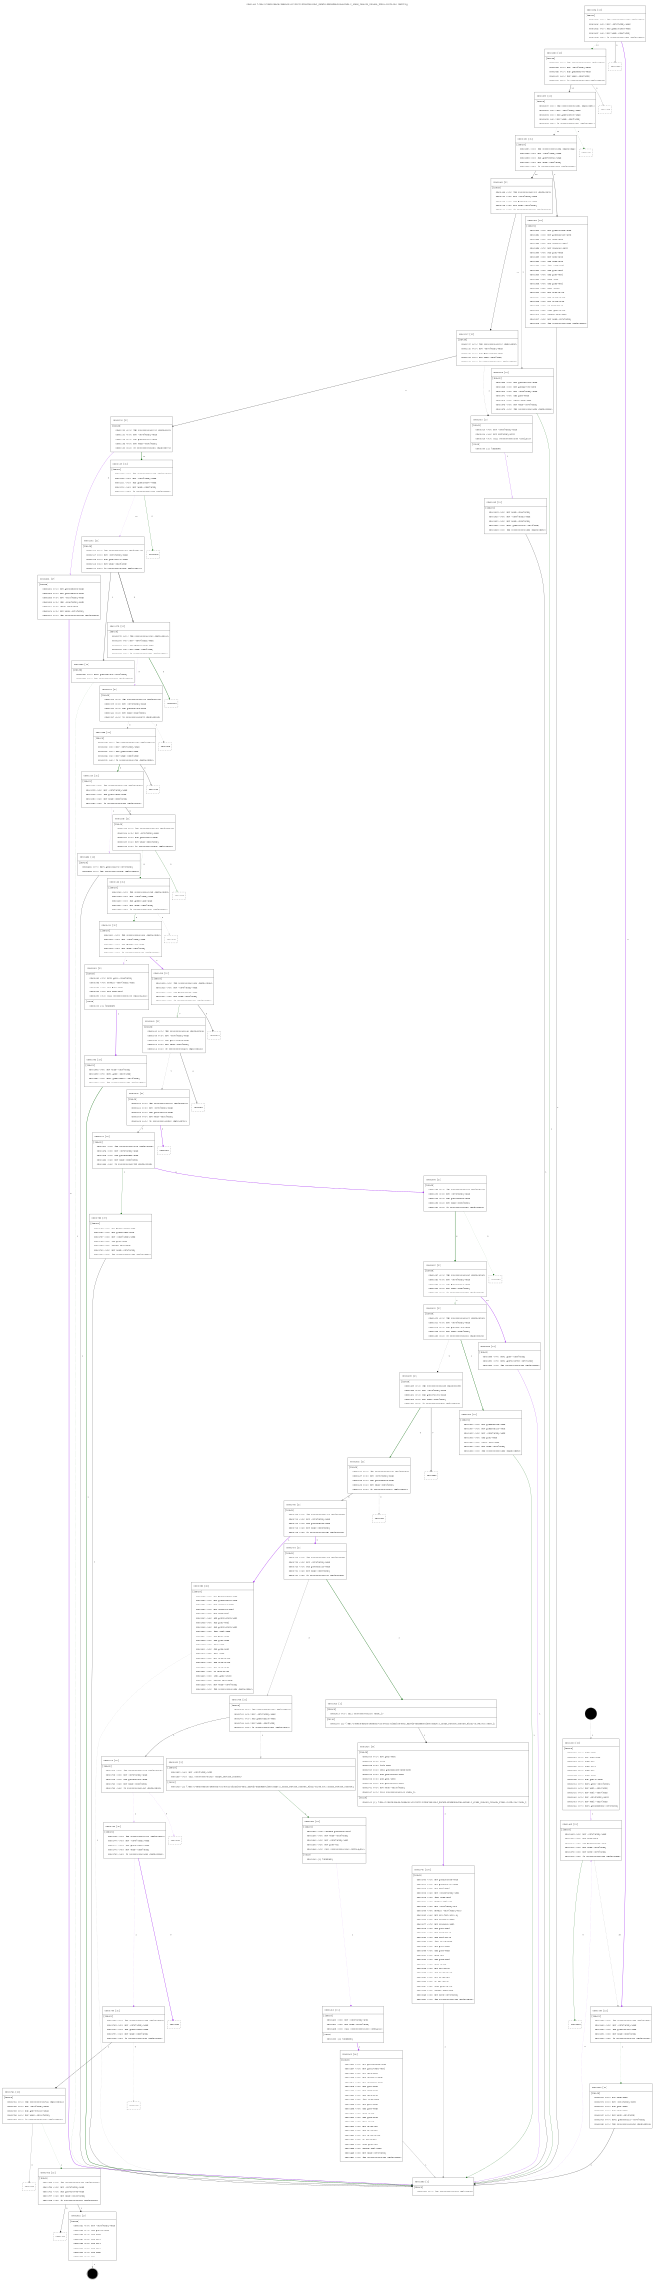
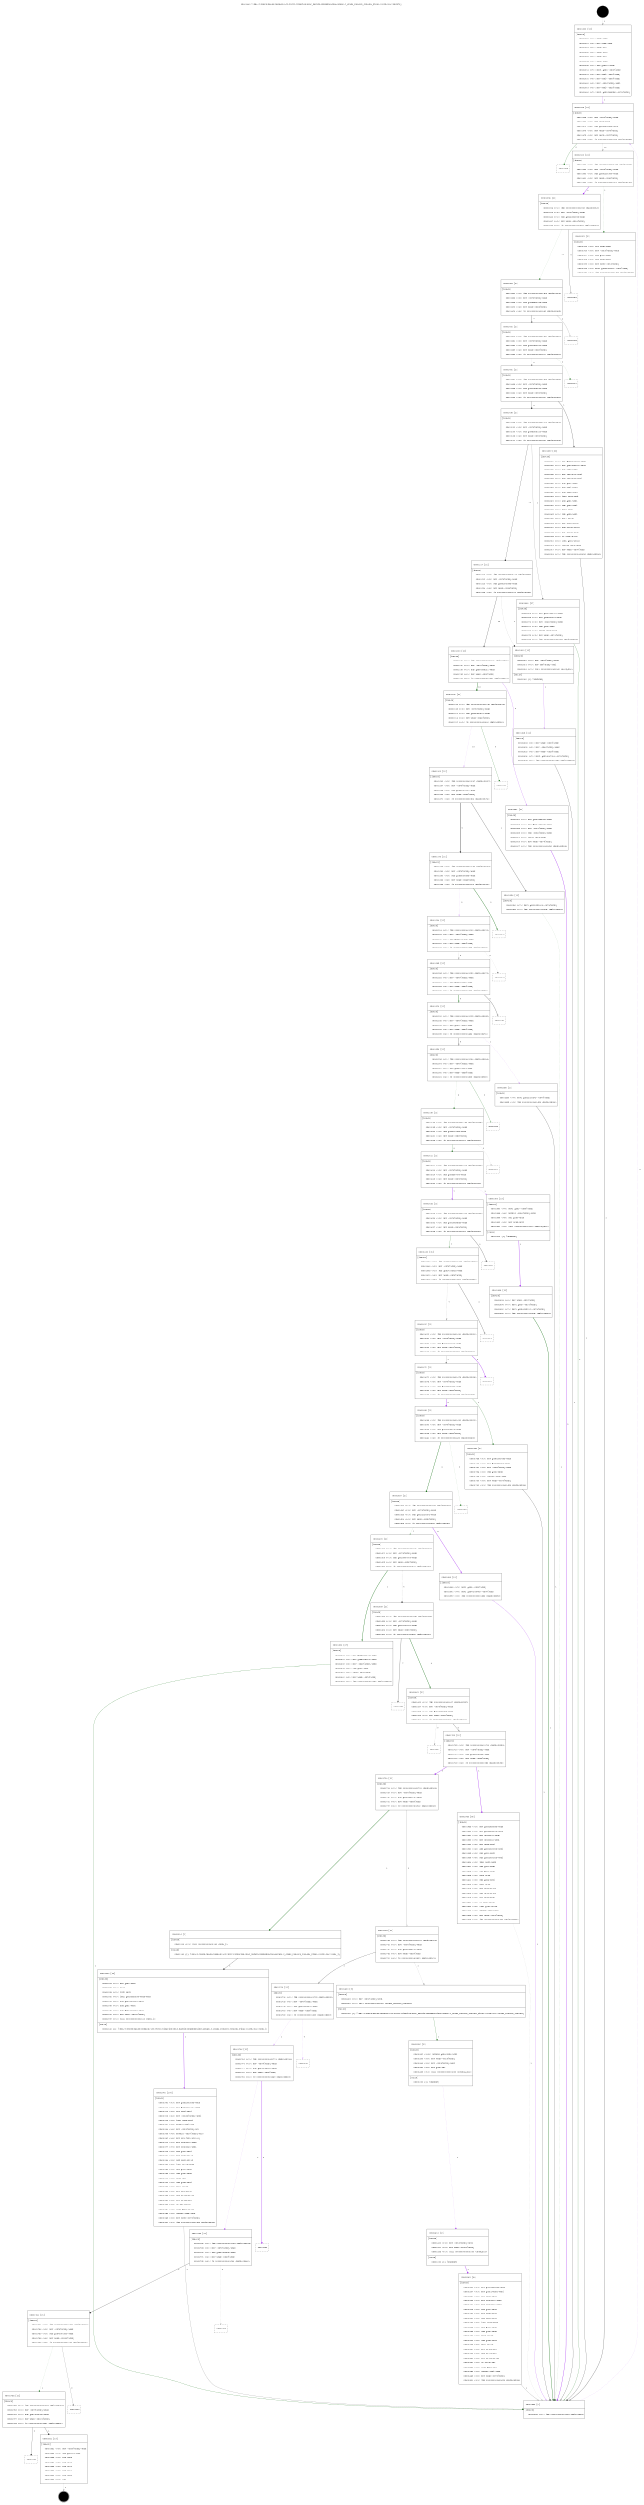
edge "0x40149a [25]" -> "0x401484 [22]": reversed
